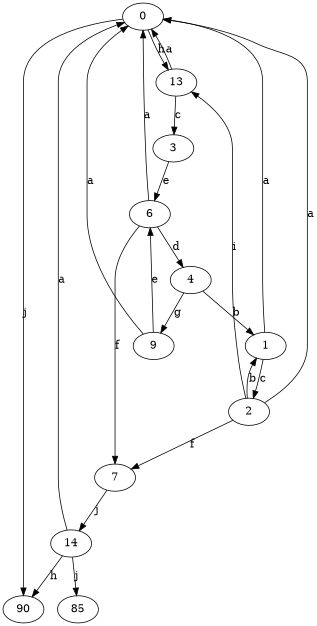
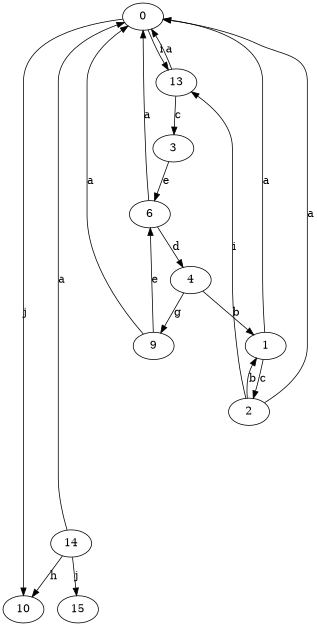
edge "0" -> "13": label "h" -> "i"
node "7": removed
node "90": label "90" -> "10"
node "85": label "85" -> "15"
